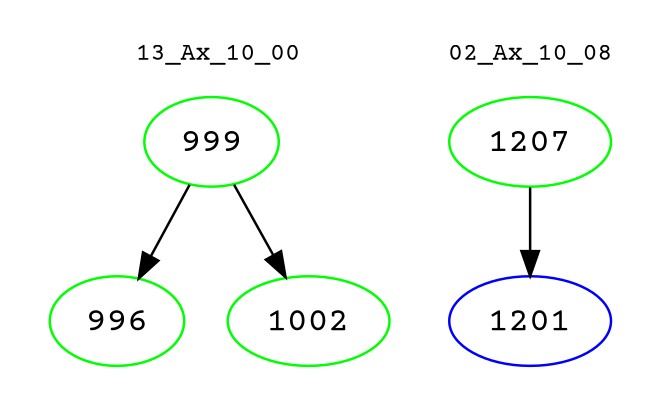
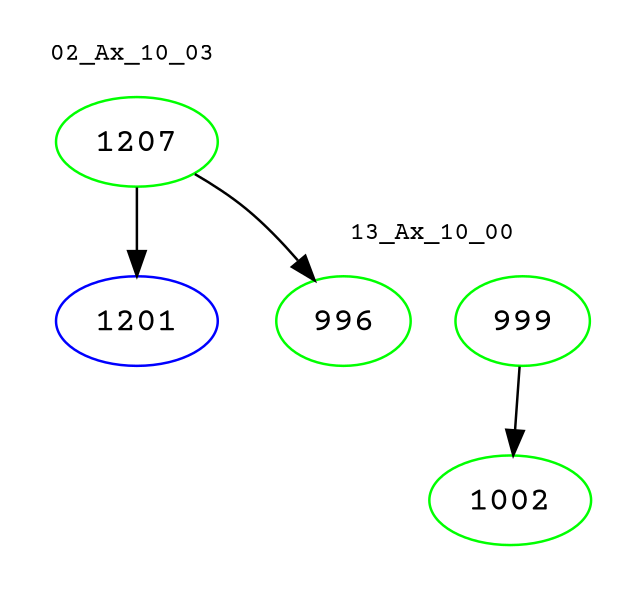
cluster "02_Ax_10_08": label "02_Ax_10_08" -> "02_Ax_10_03"
edge "999" -> "996": now "1207" -> "996"
